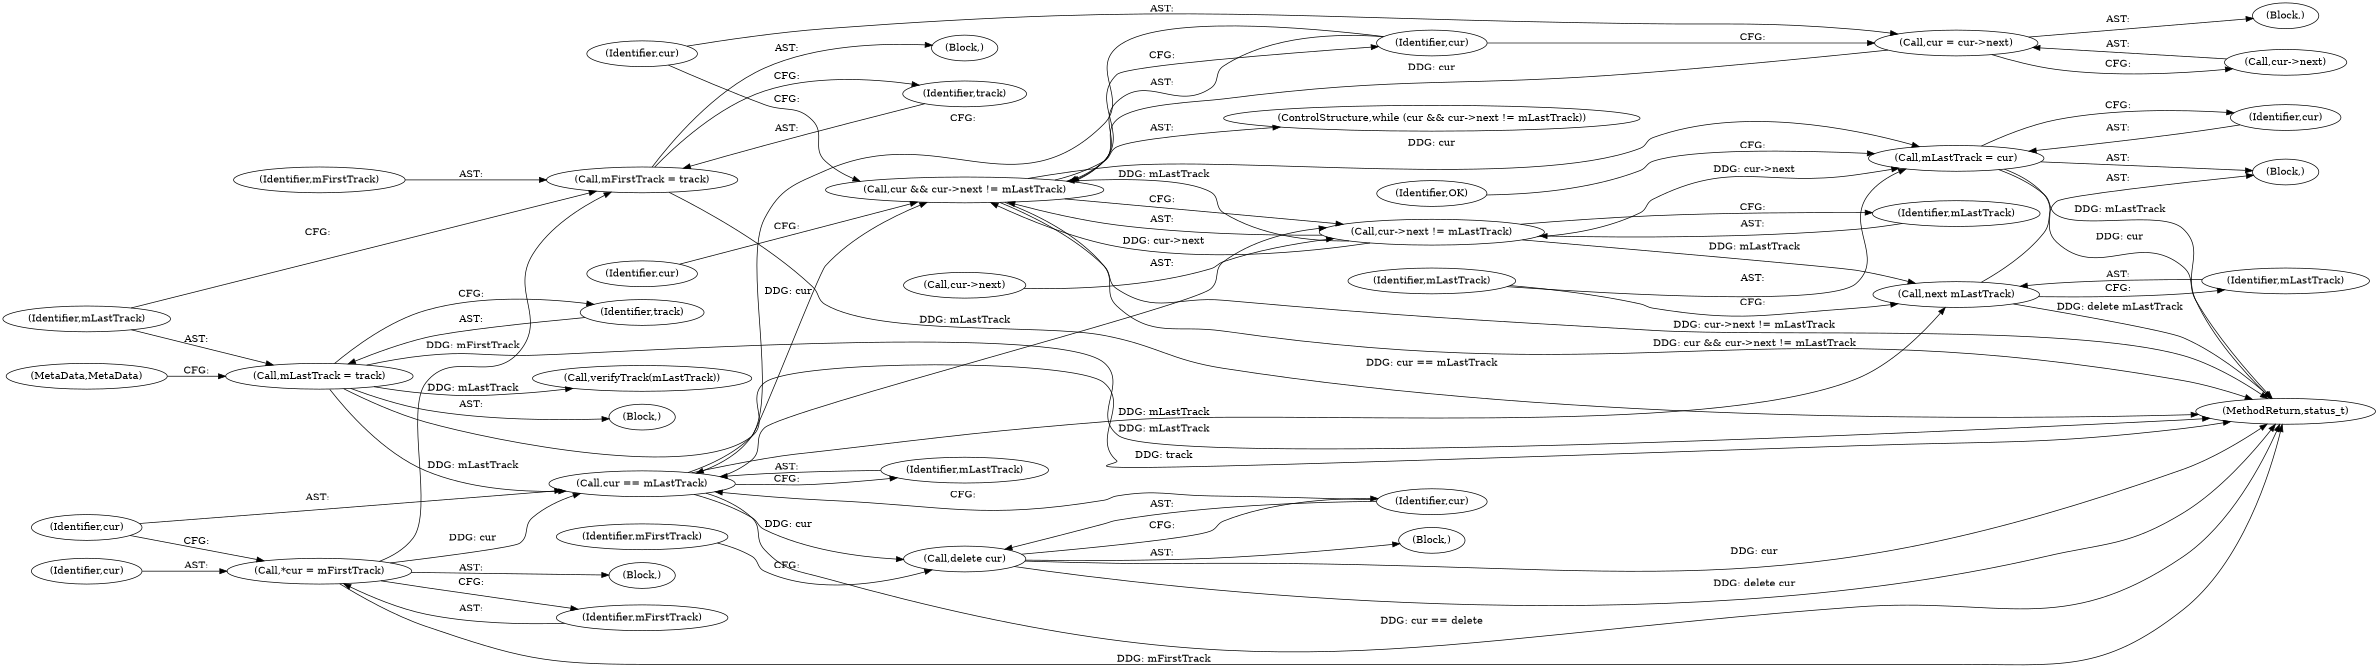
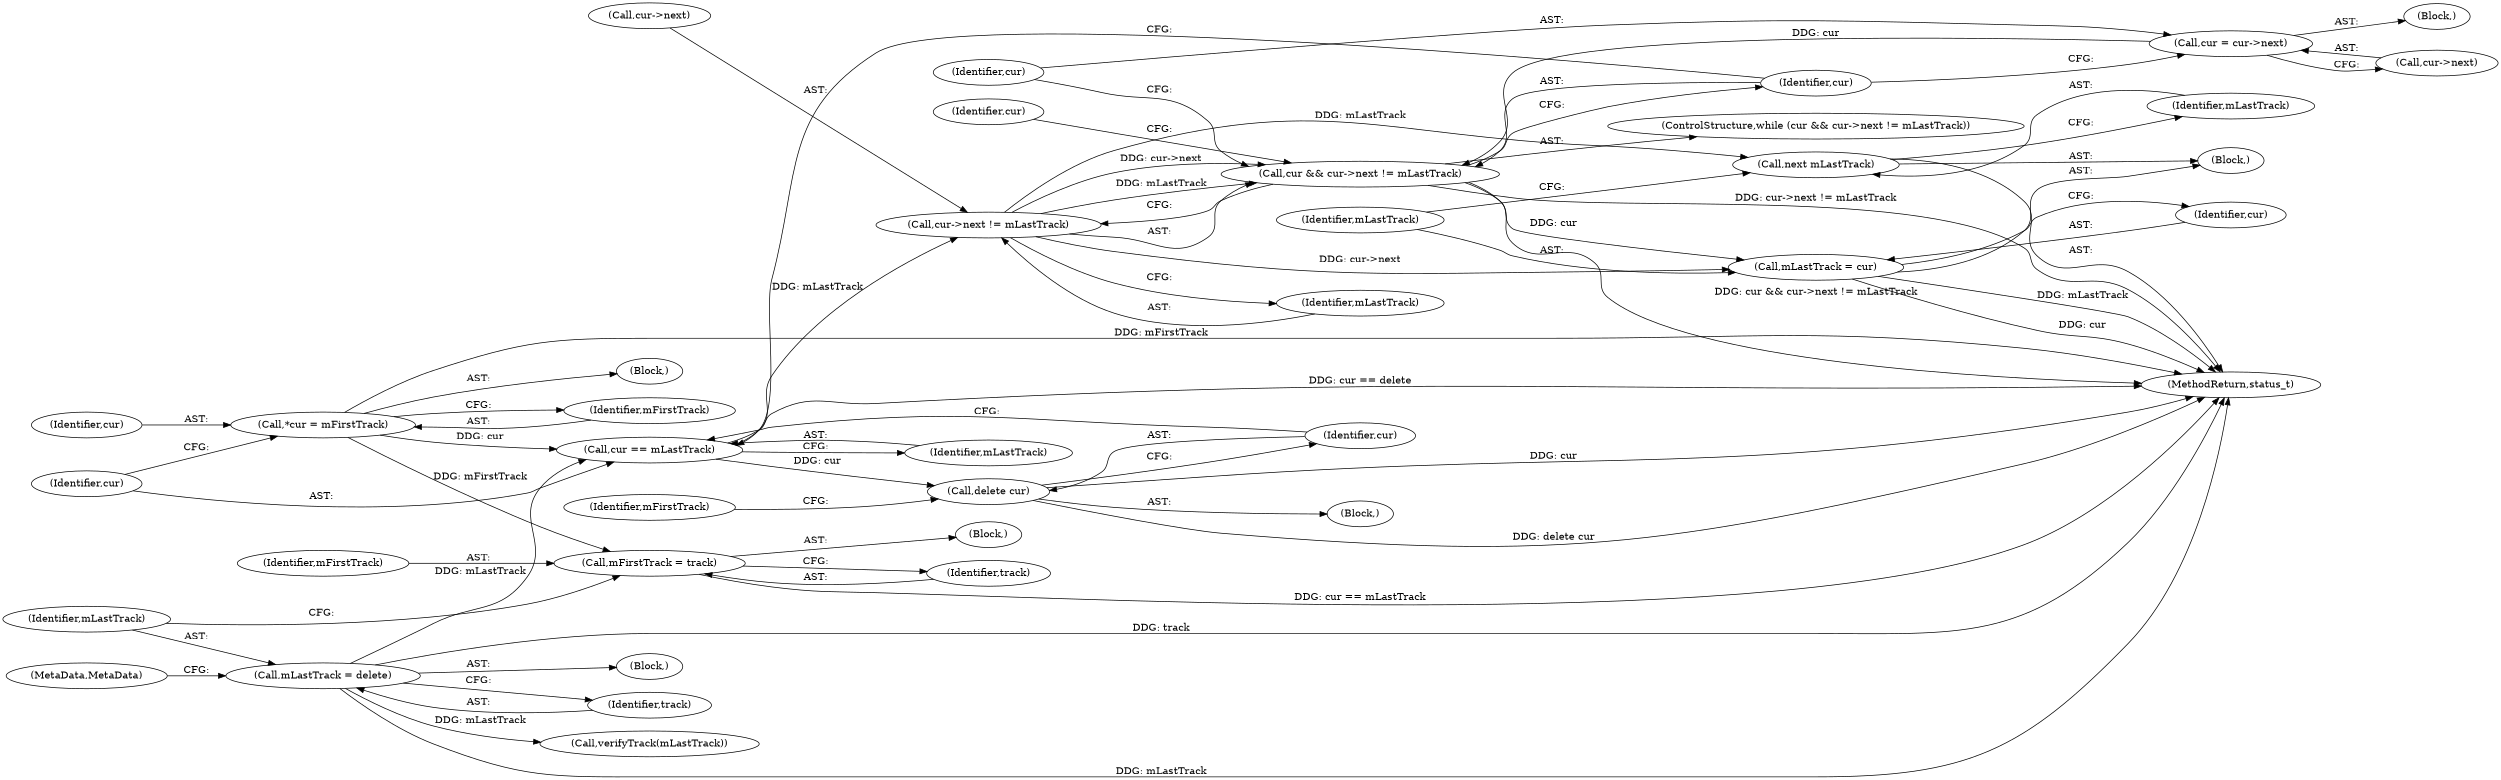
node "(Identifier,OK)": removed
edge "(Call,next mLastTrack)" -> "(MethodReturn,status_t)": label "DDG: delete mLastTrack" -> "AST: "
edge "(Call,cur == mLastTrack)" -> "(Call,cur && cur->next != mLastTrack)": removed, label "DDG: cur"
node "(Call,mLastTrack = track)": label "(Call,mLastTrack = track)" -> "(Call,mLastTrack = delete)"
edge "(Call,cur == mLastTrack)" -> "(Call,next mLastTrack)": removed, label "DDG: mLastTrack"
